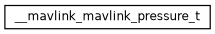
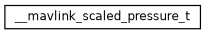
node "__mavlink_mavlink_pressure_t": label "__mavlink_mavlink_pressure_t" -> "__mavlink_scaled_pressure_t"
